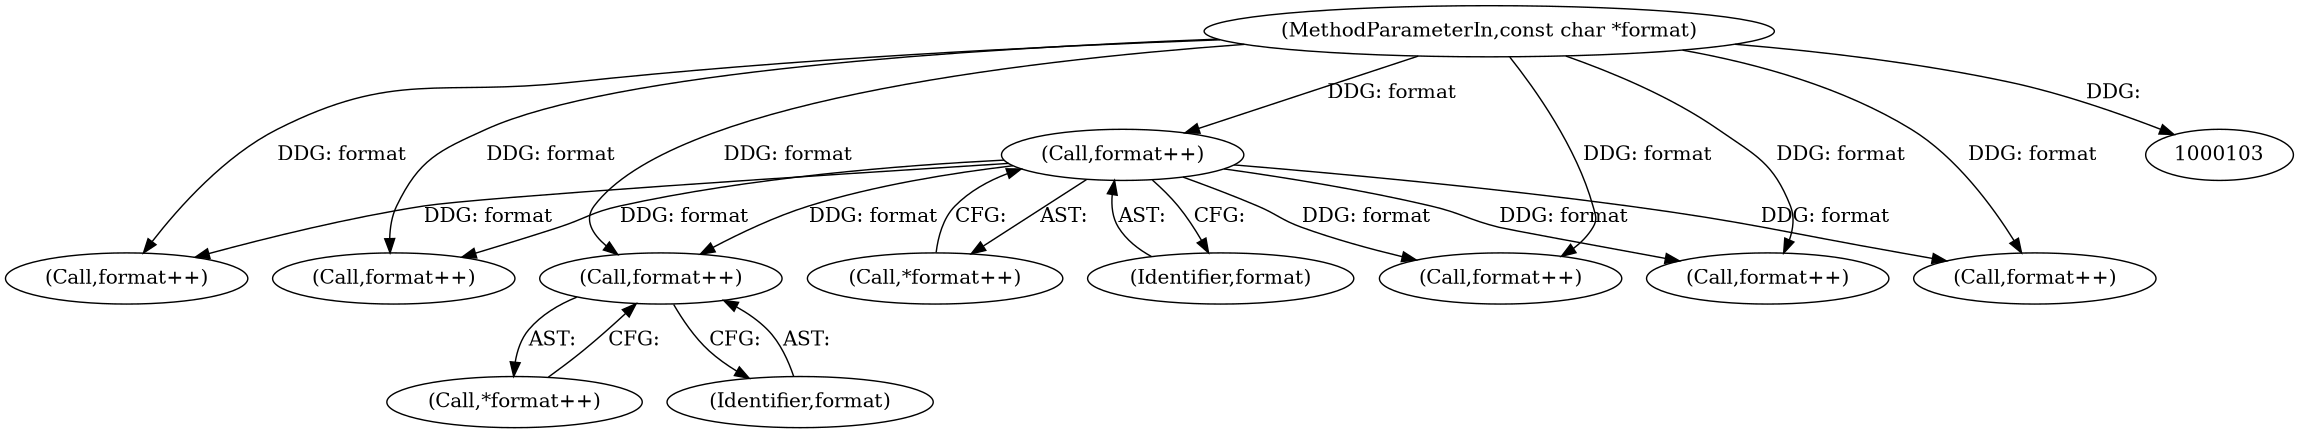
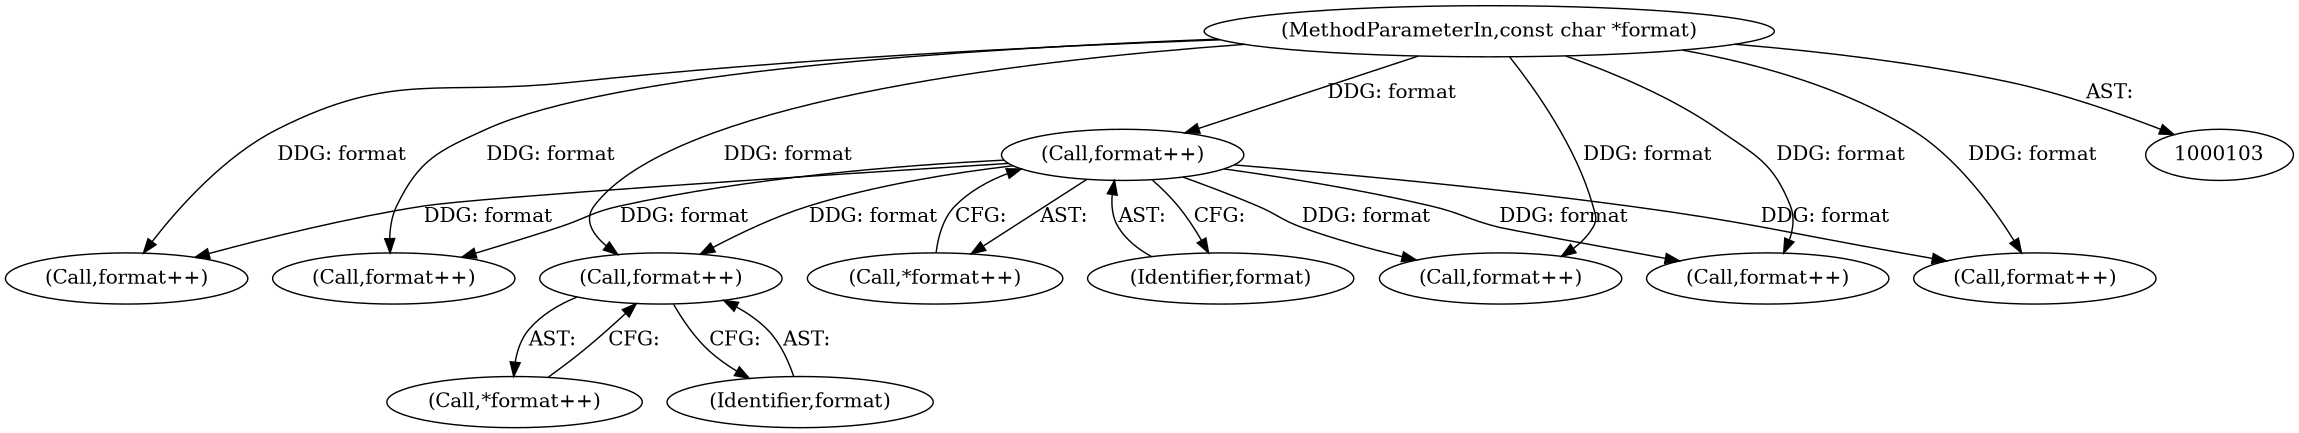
edge "(MethodParameterIn,const char *format)" -> "1000103": label "DDG: " -> "AST: "
